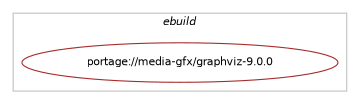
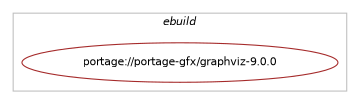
node "portage://media-gfx/graphviz-9.0.0": label "portage://media-gfx/graphviz-9.0.0" -> "portage://portage-gfx/graphviz-9.0.0"
